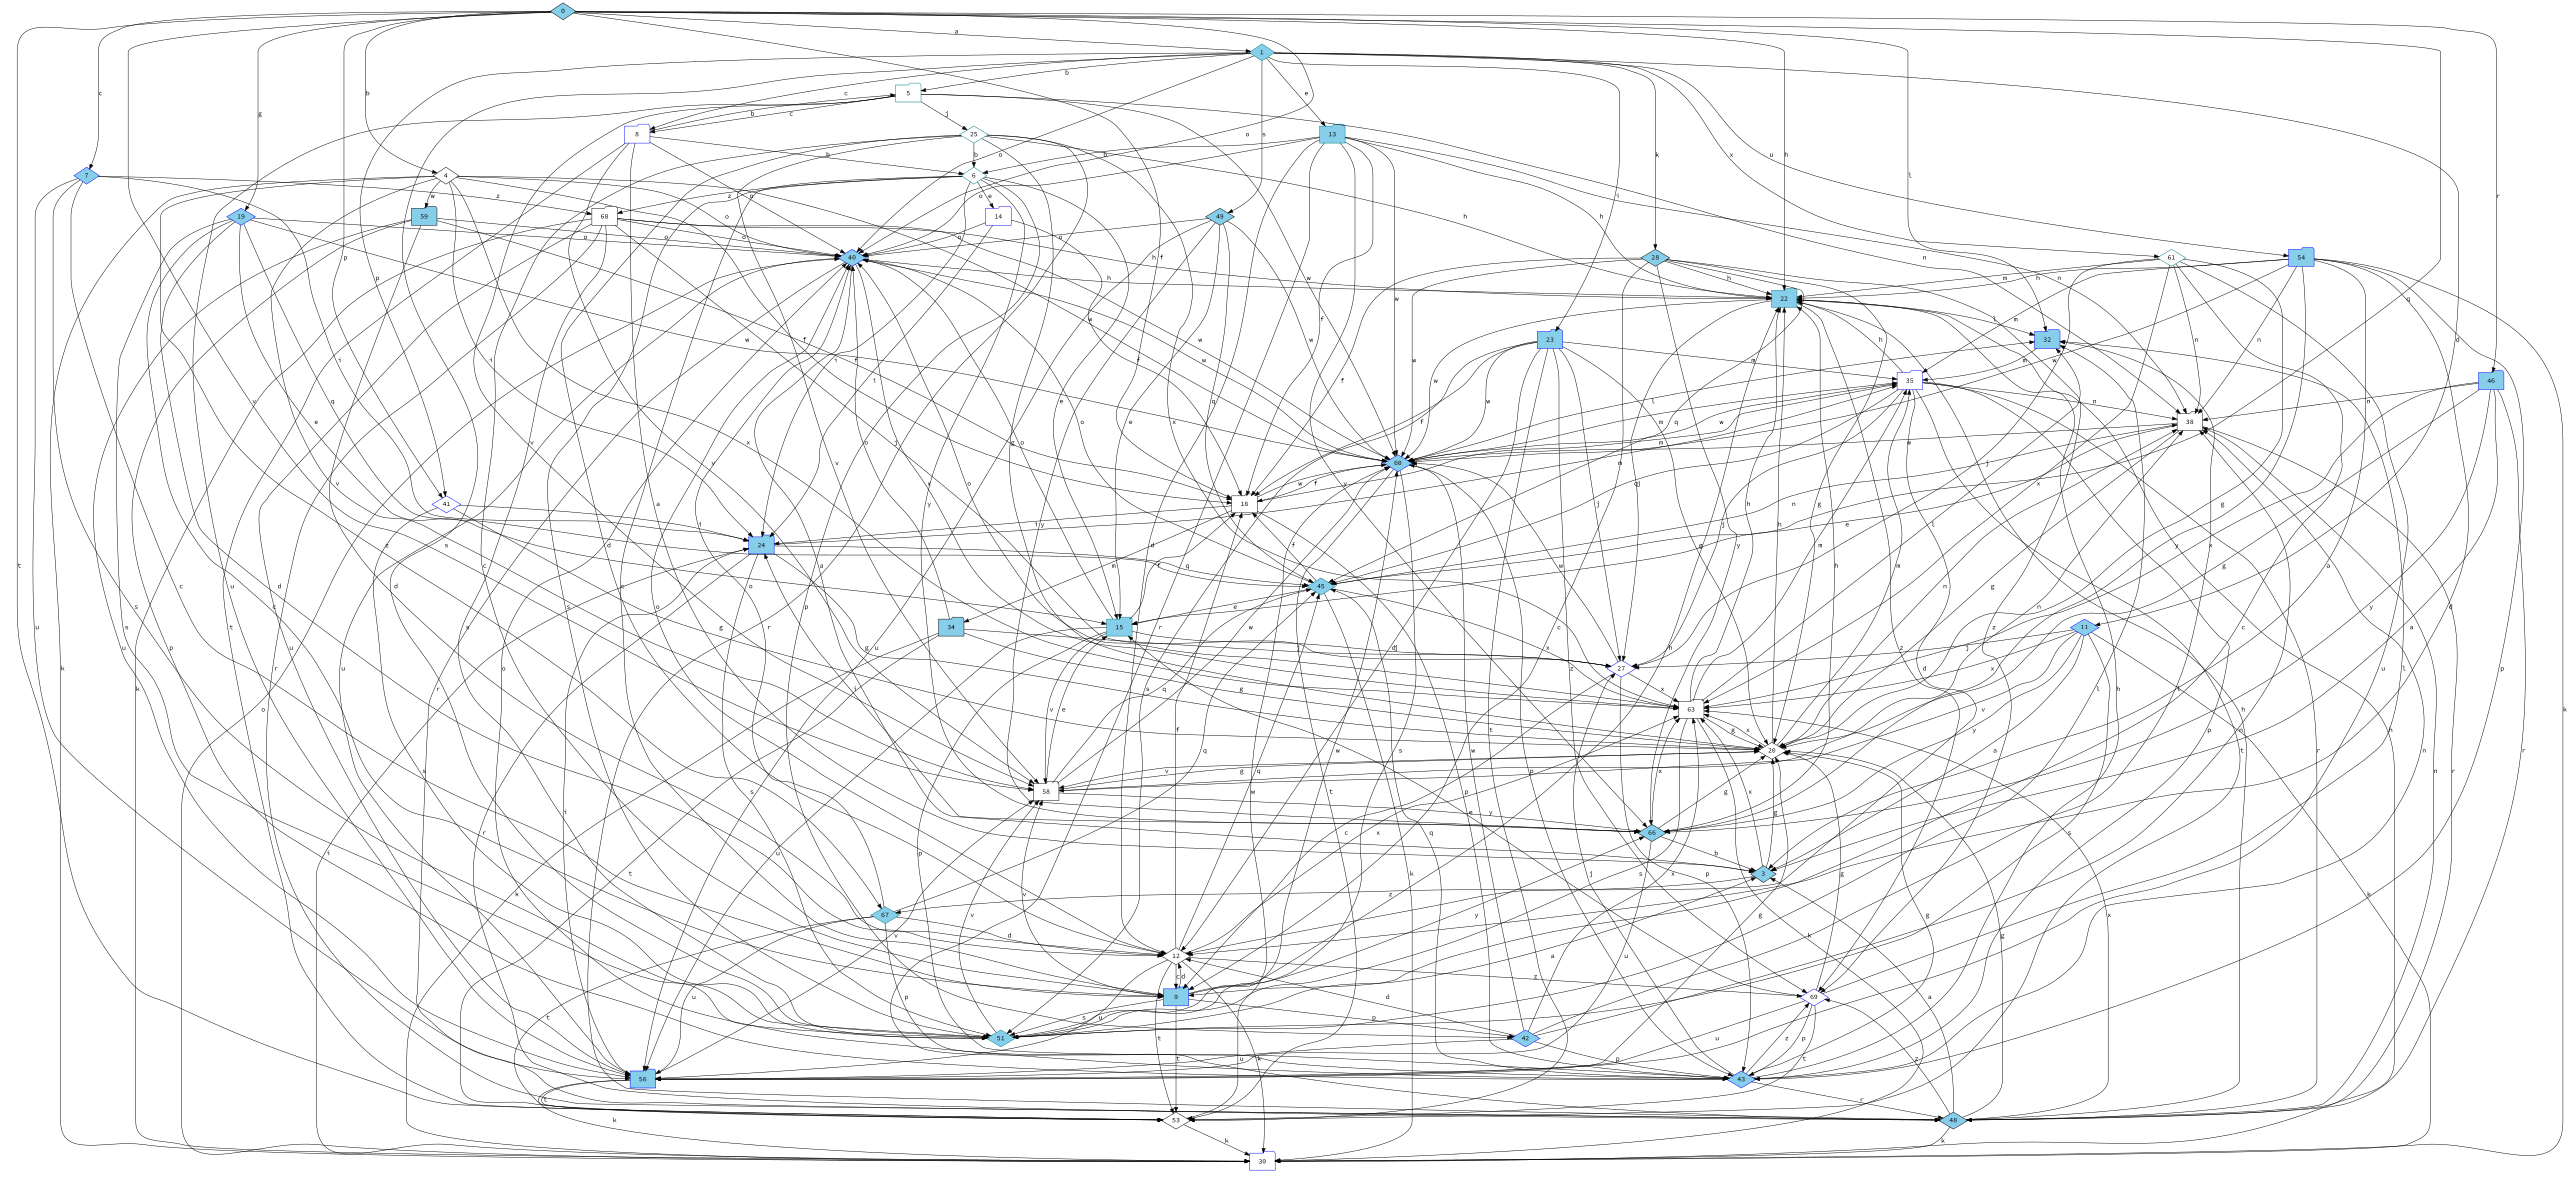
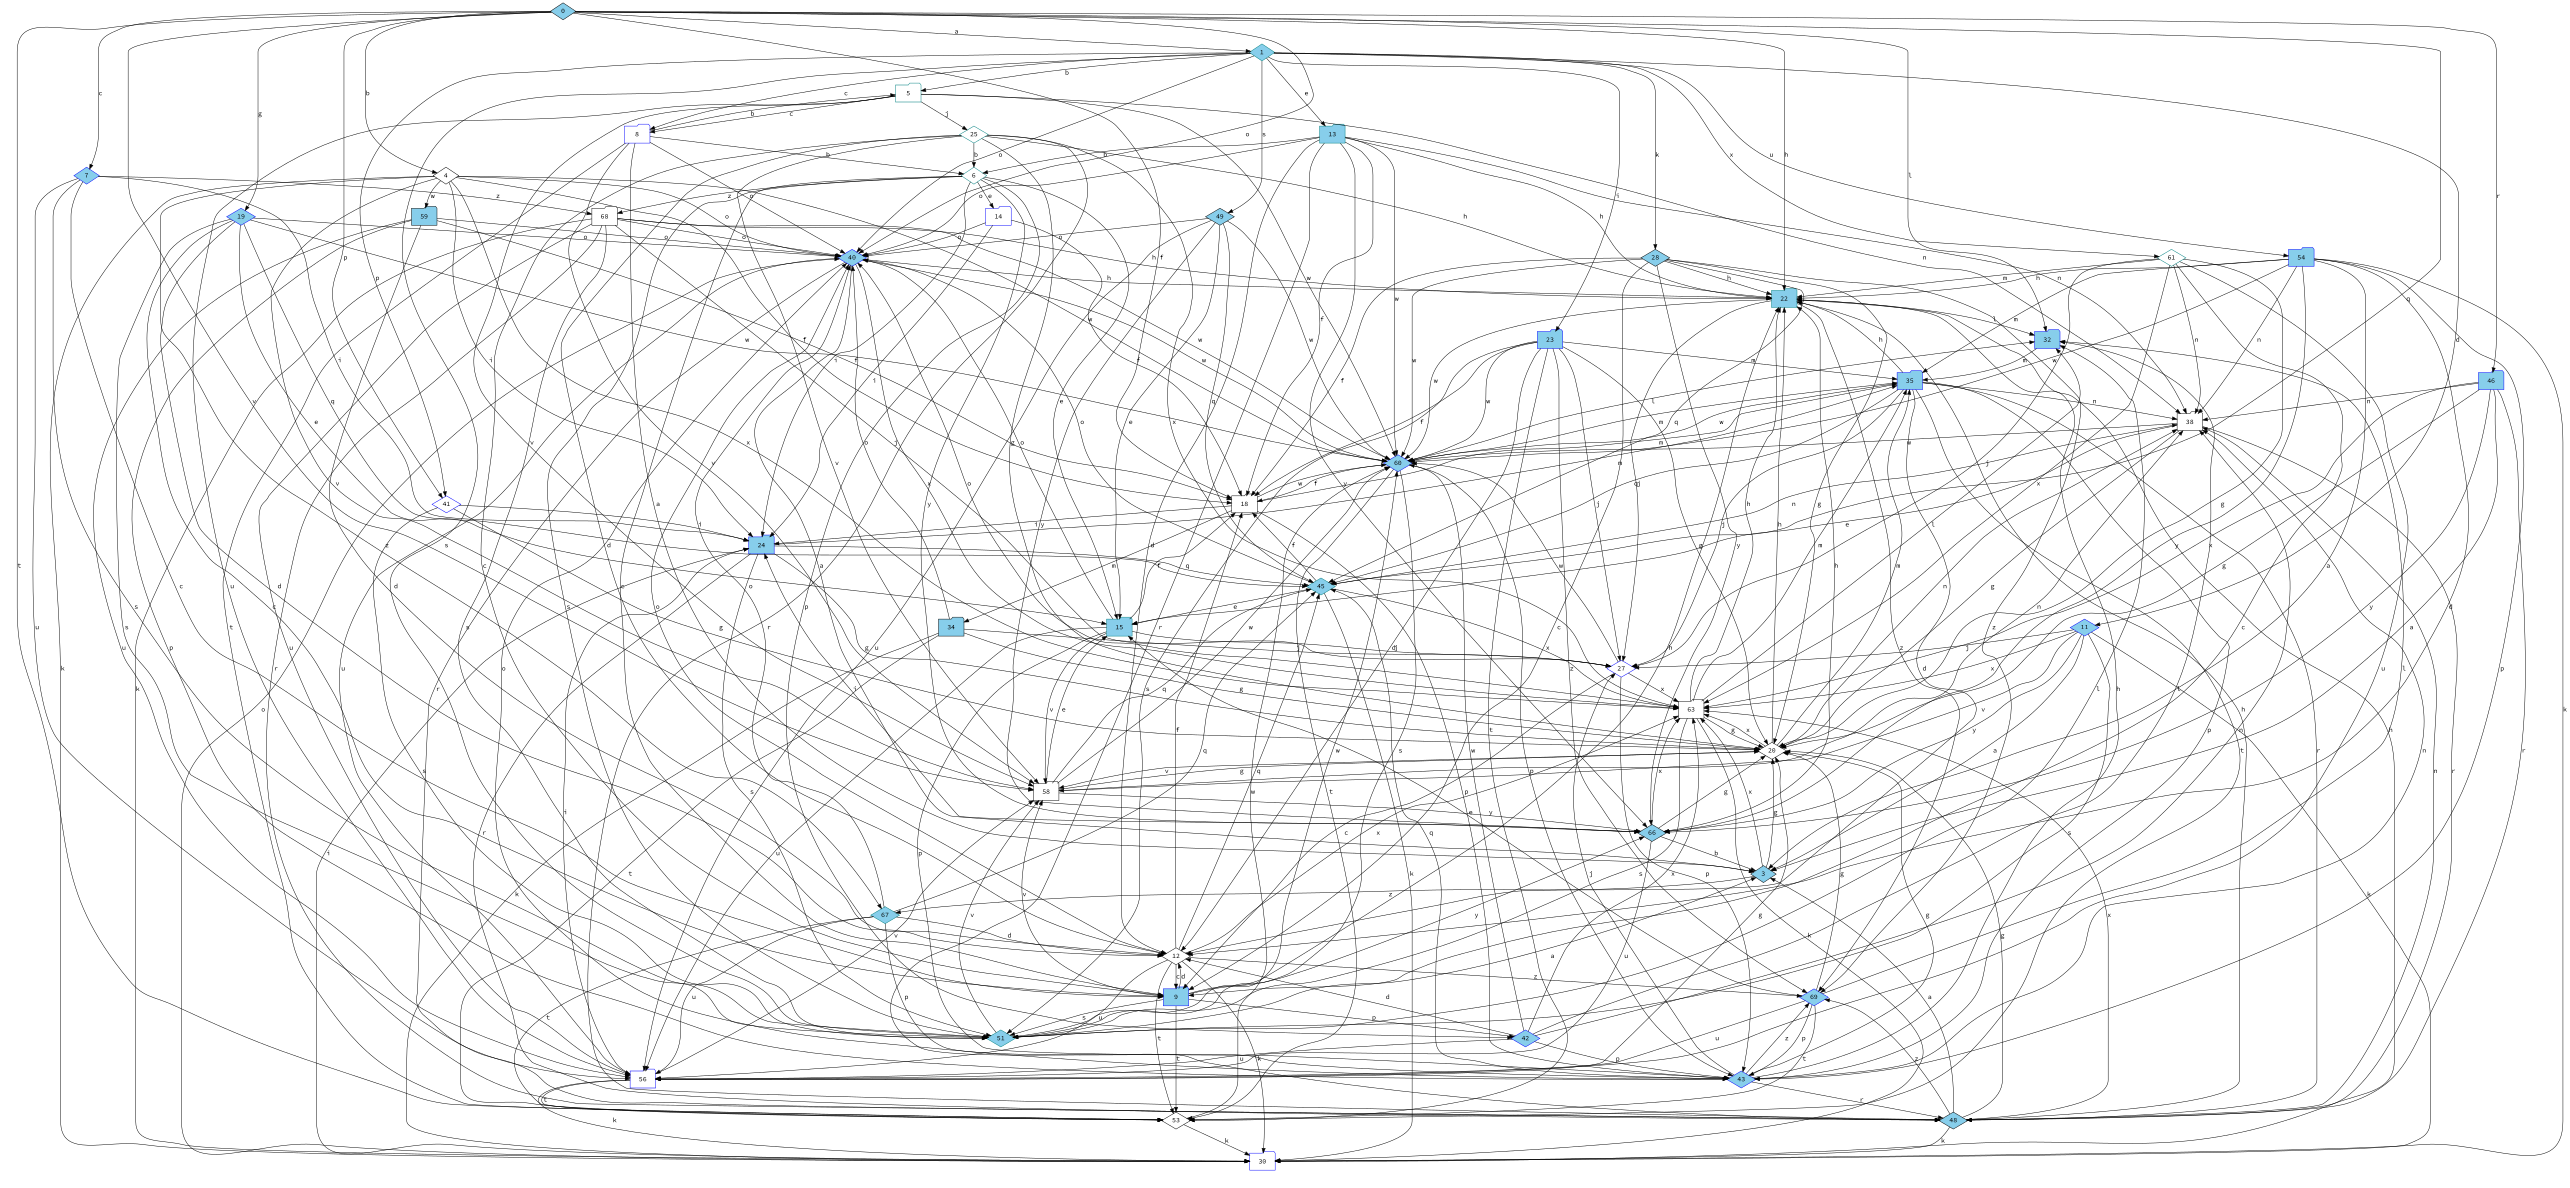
node "35": fillcolor white -> skyblue
node "69": fillcolor white -> skyblue
node "56": fillcolor skyblue -> white
